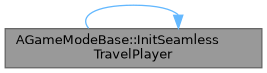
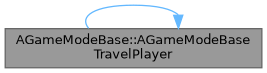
node "AGameModeBase::InitSeamless TravelPlayer": label "AGameModeBase::InitSeamless TravelPlayer" -> "AGameModeBase::AGameModeBase TravelPlayer"
